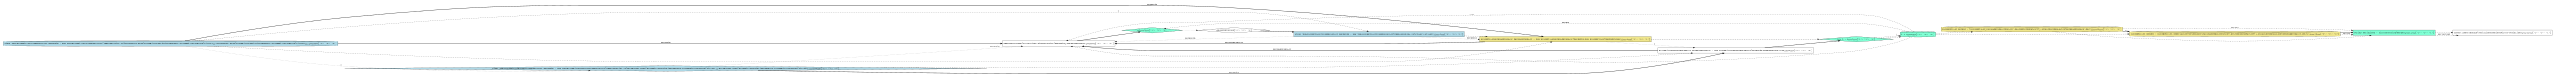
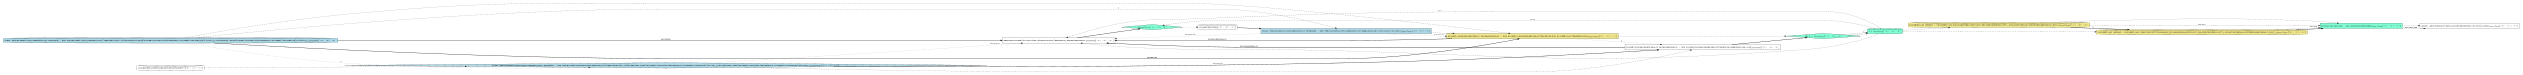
edge "i < 2@@@6@@@['1', '1', '1']" -> "++i@@@7@@@['1', '1', '1']": label "merged" -> "true"
node "testMergeValues['0', '0', '1']": shape diamond -> cylinder
node "testMergeValuesWithBuffersForGroupByV1['0', '1', '0']": added
